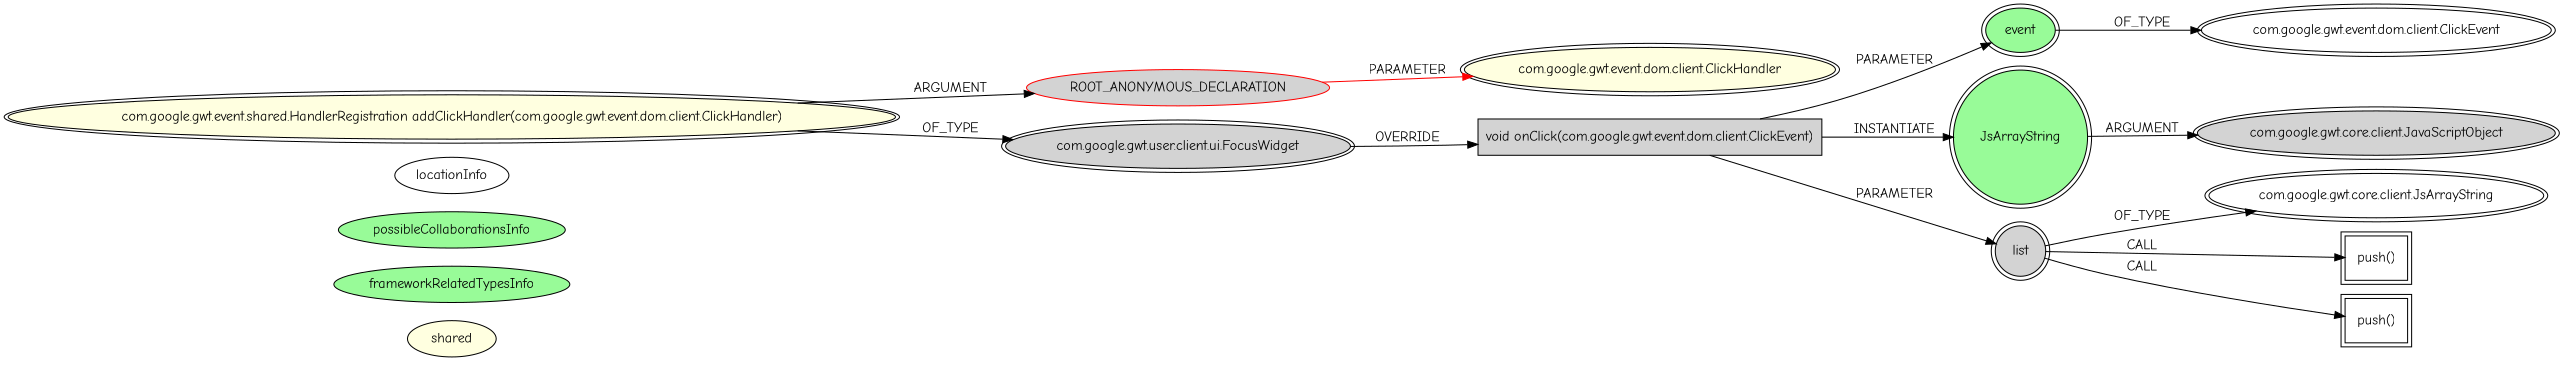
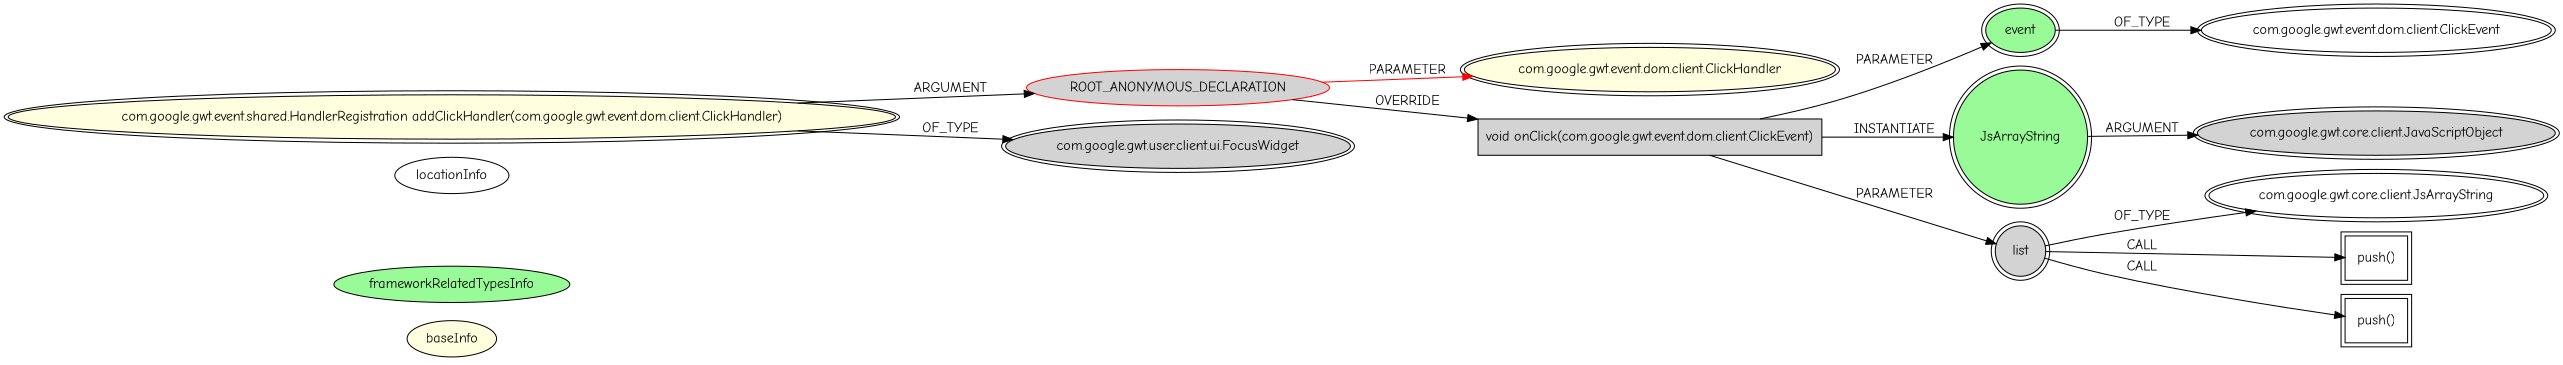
edge "com.google.gwt.user.client.ui.FocusWidget" -> "void onClick(com.google.gwt.event.dom.client.ClickEvent)": now "ROOT_ANONYMOUS_DECLARATION" -> "void onClick(com.google.gwt.event.dom.client.ClickEvent)"
node "possibleCollaborationsInfo": removed
node "shared": label "shared" -> "baseInfo"
